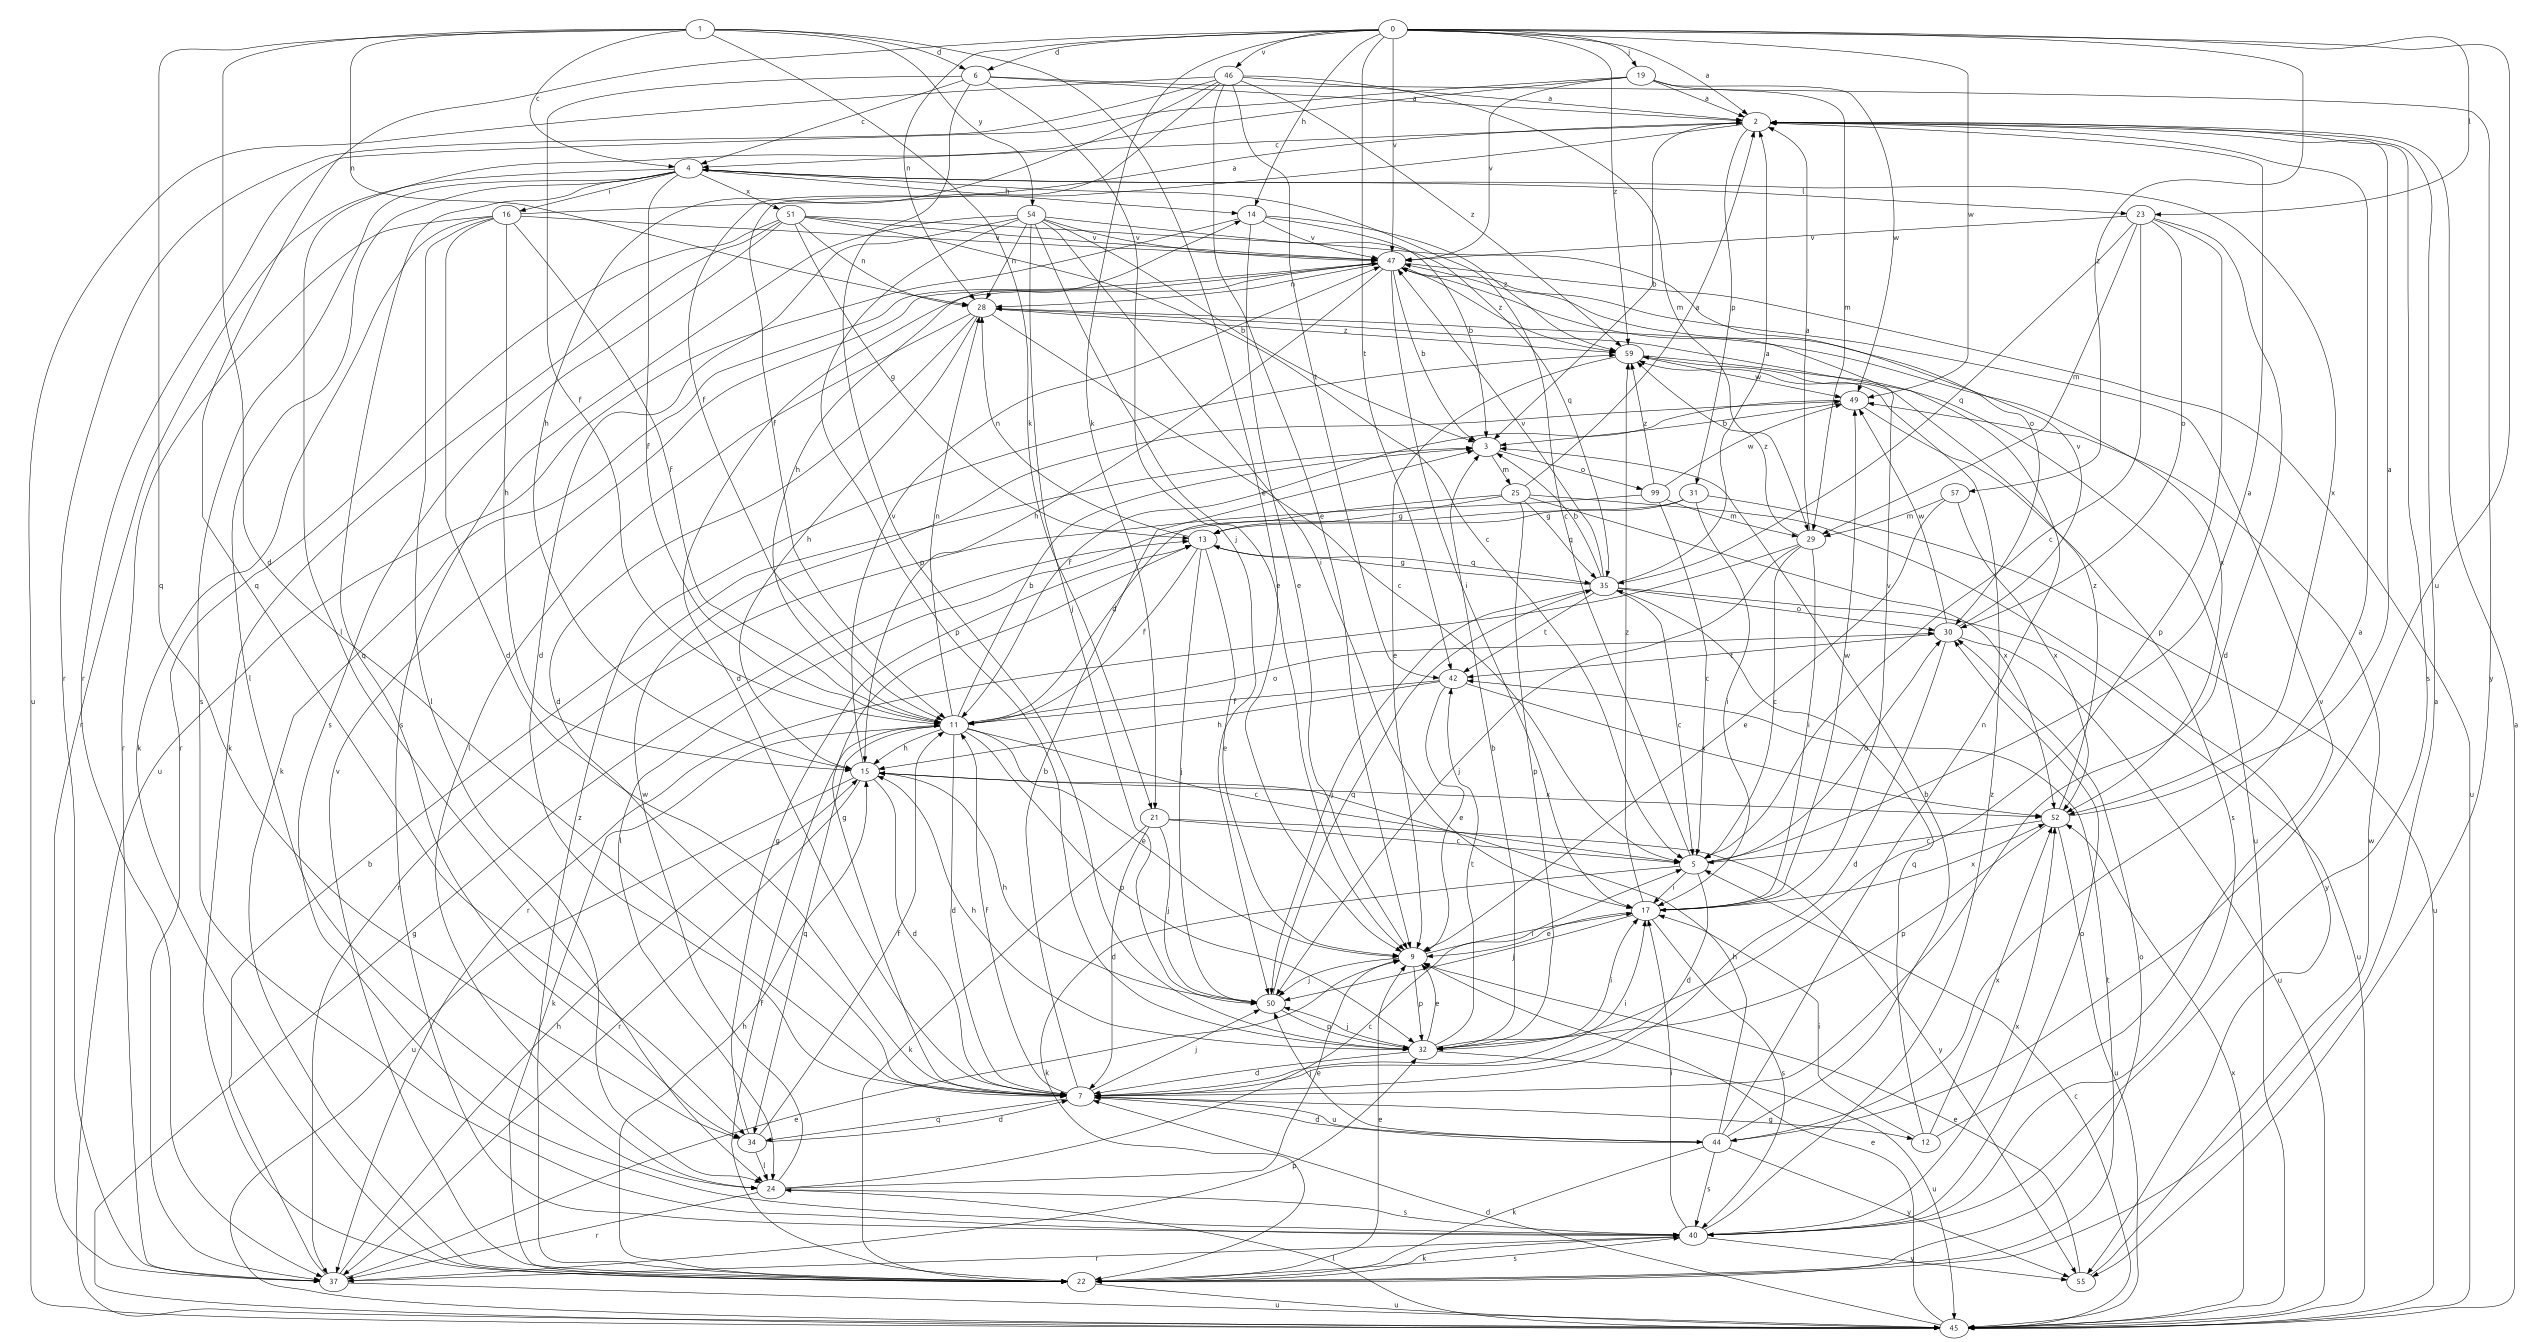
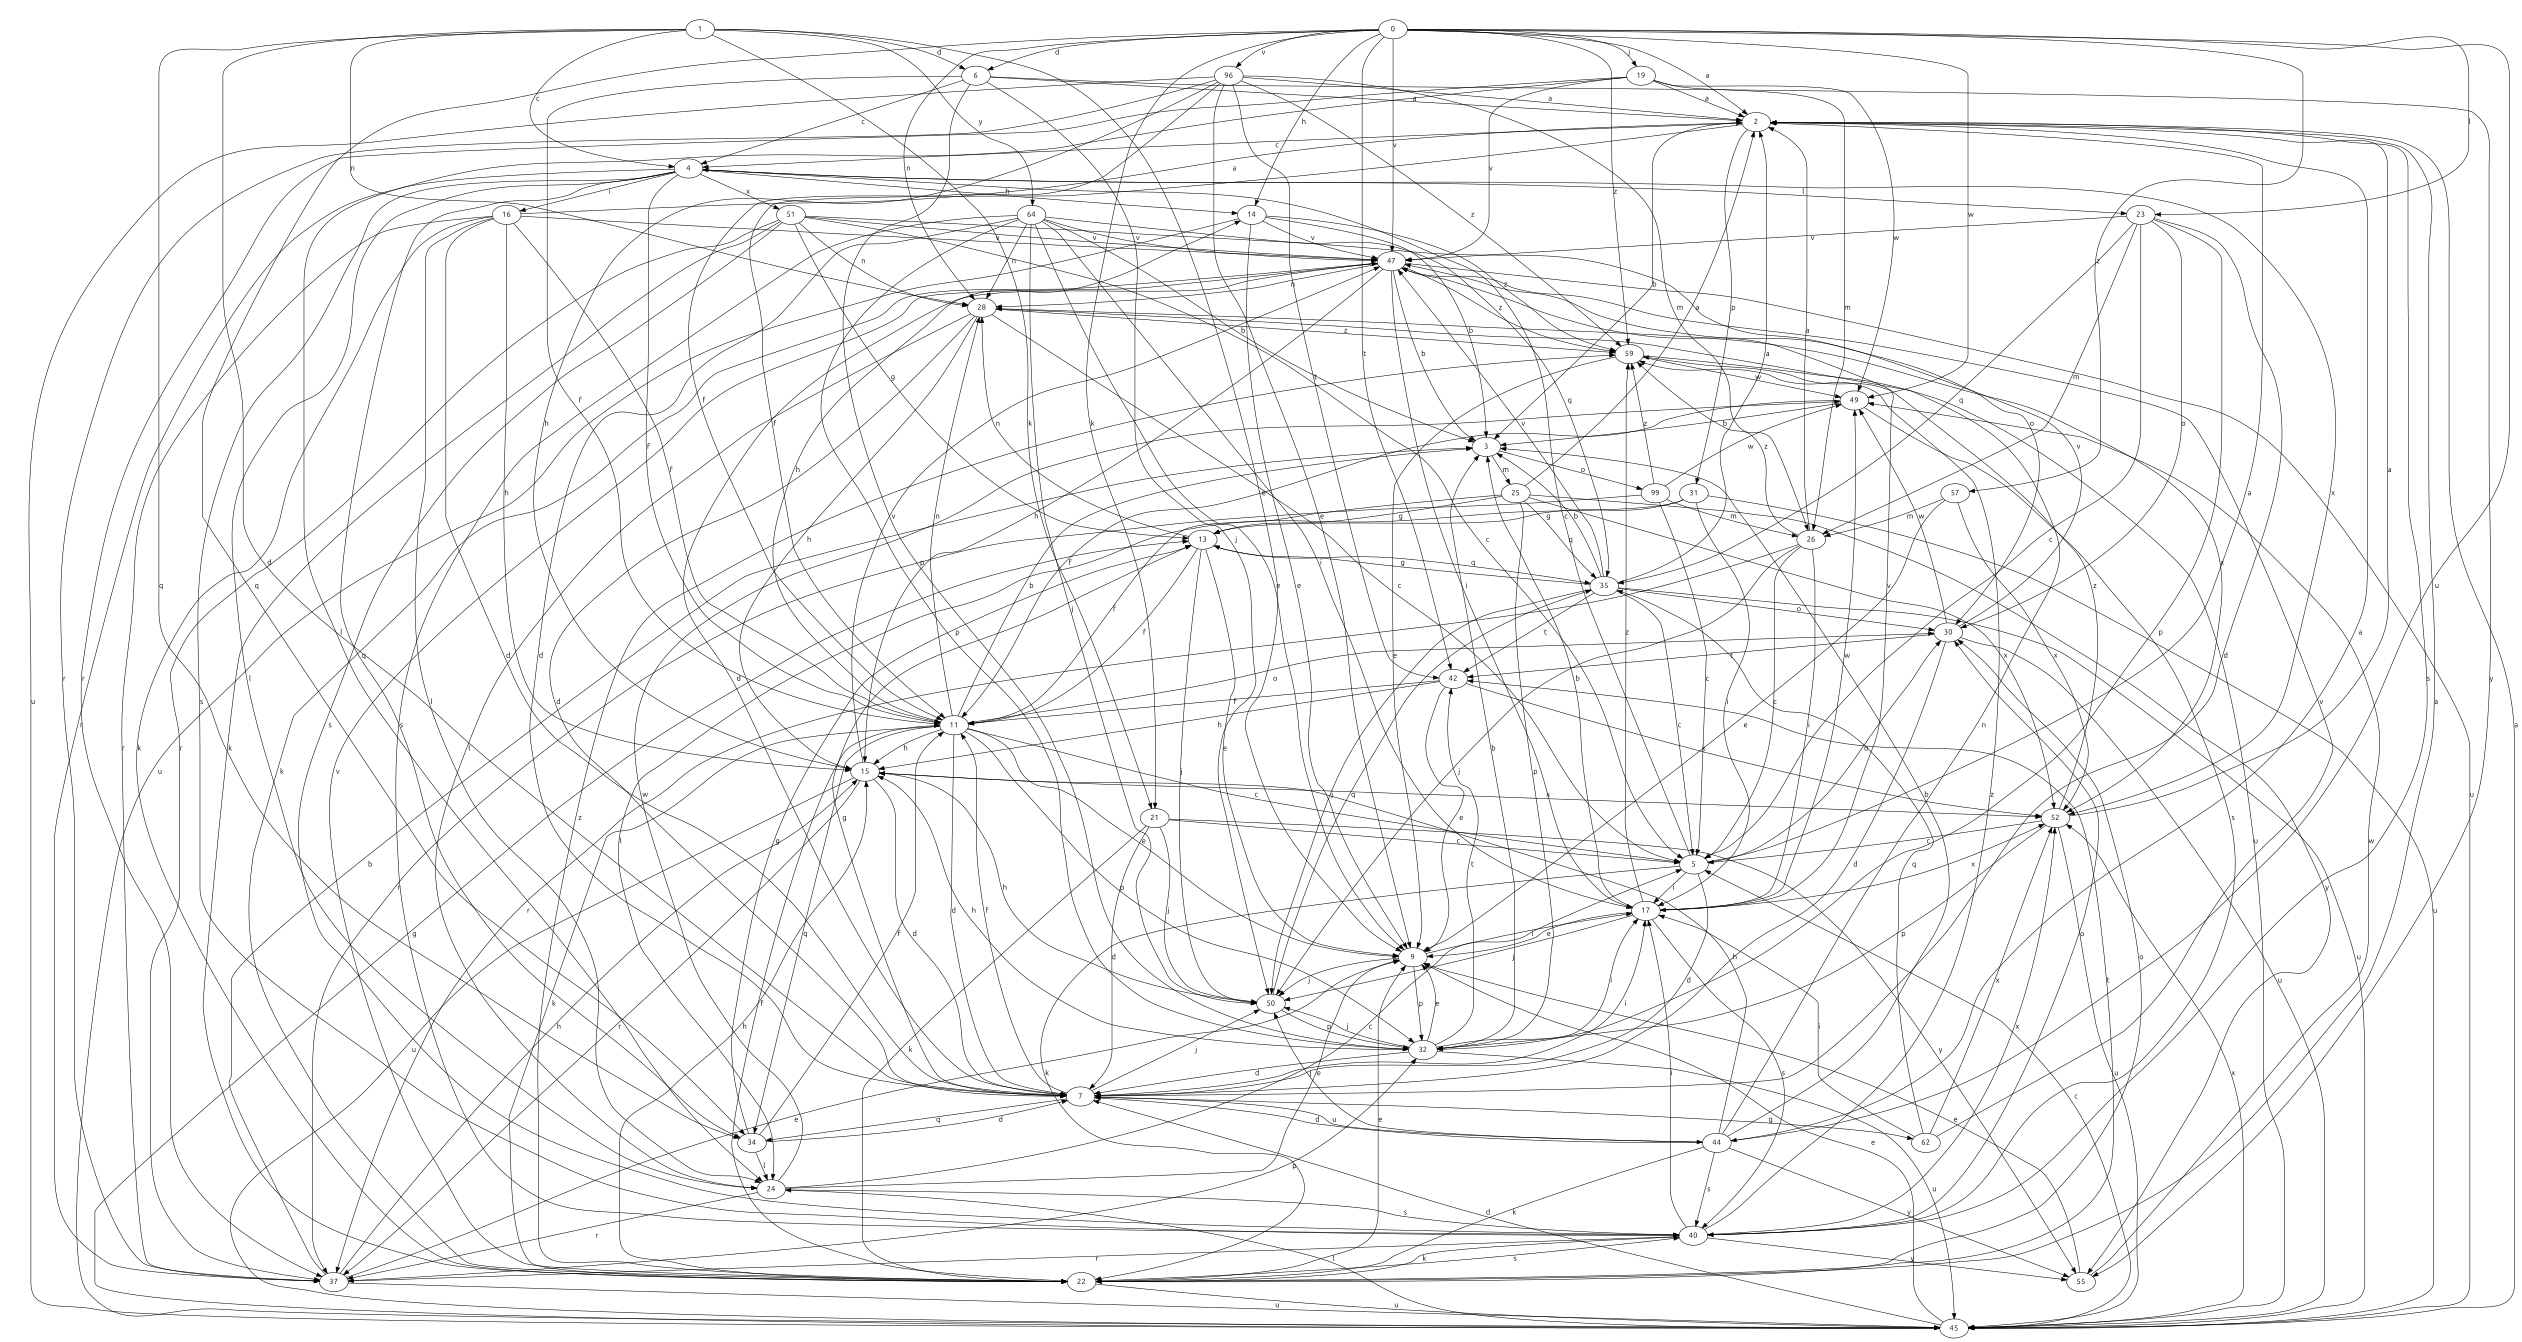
node "46": label "46" -> "96"
node "54": label "54" -> "64"
node "29": label "29" -> "26"
edge "25" -> "11": label "d" -> "f"
edge "7" -> "3": now "17" -> "3"
node "12": label "12" -> "62"
